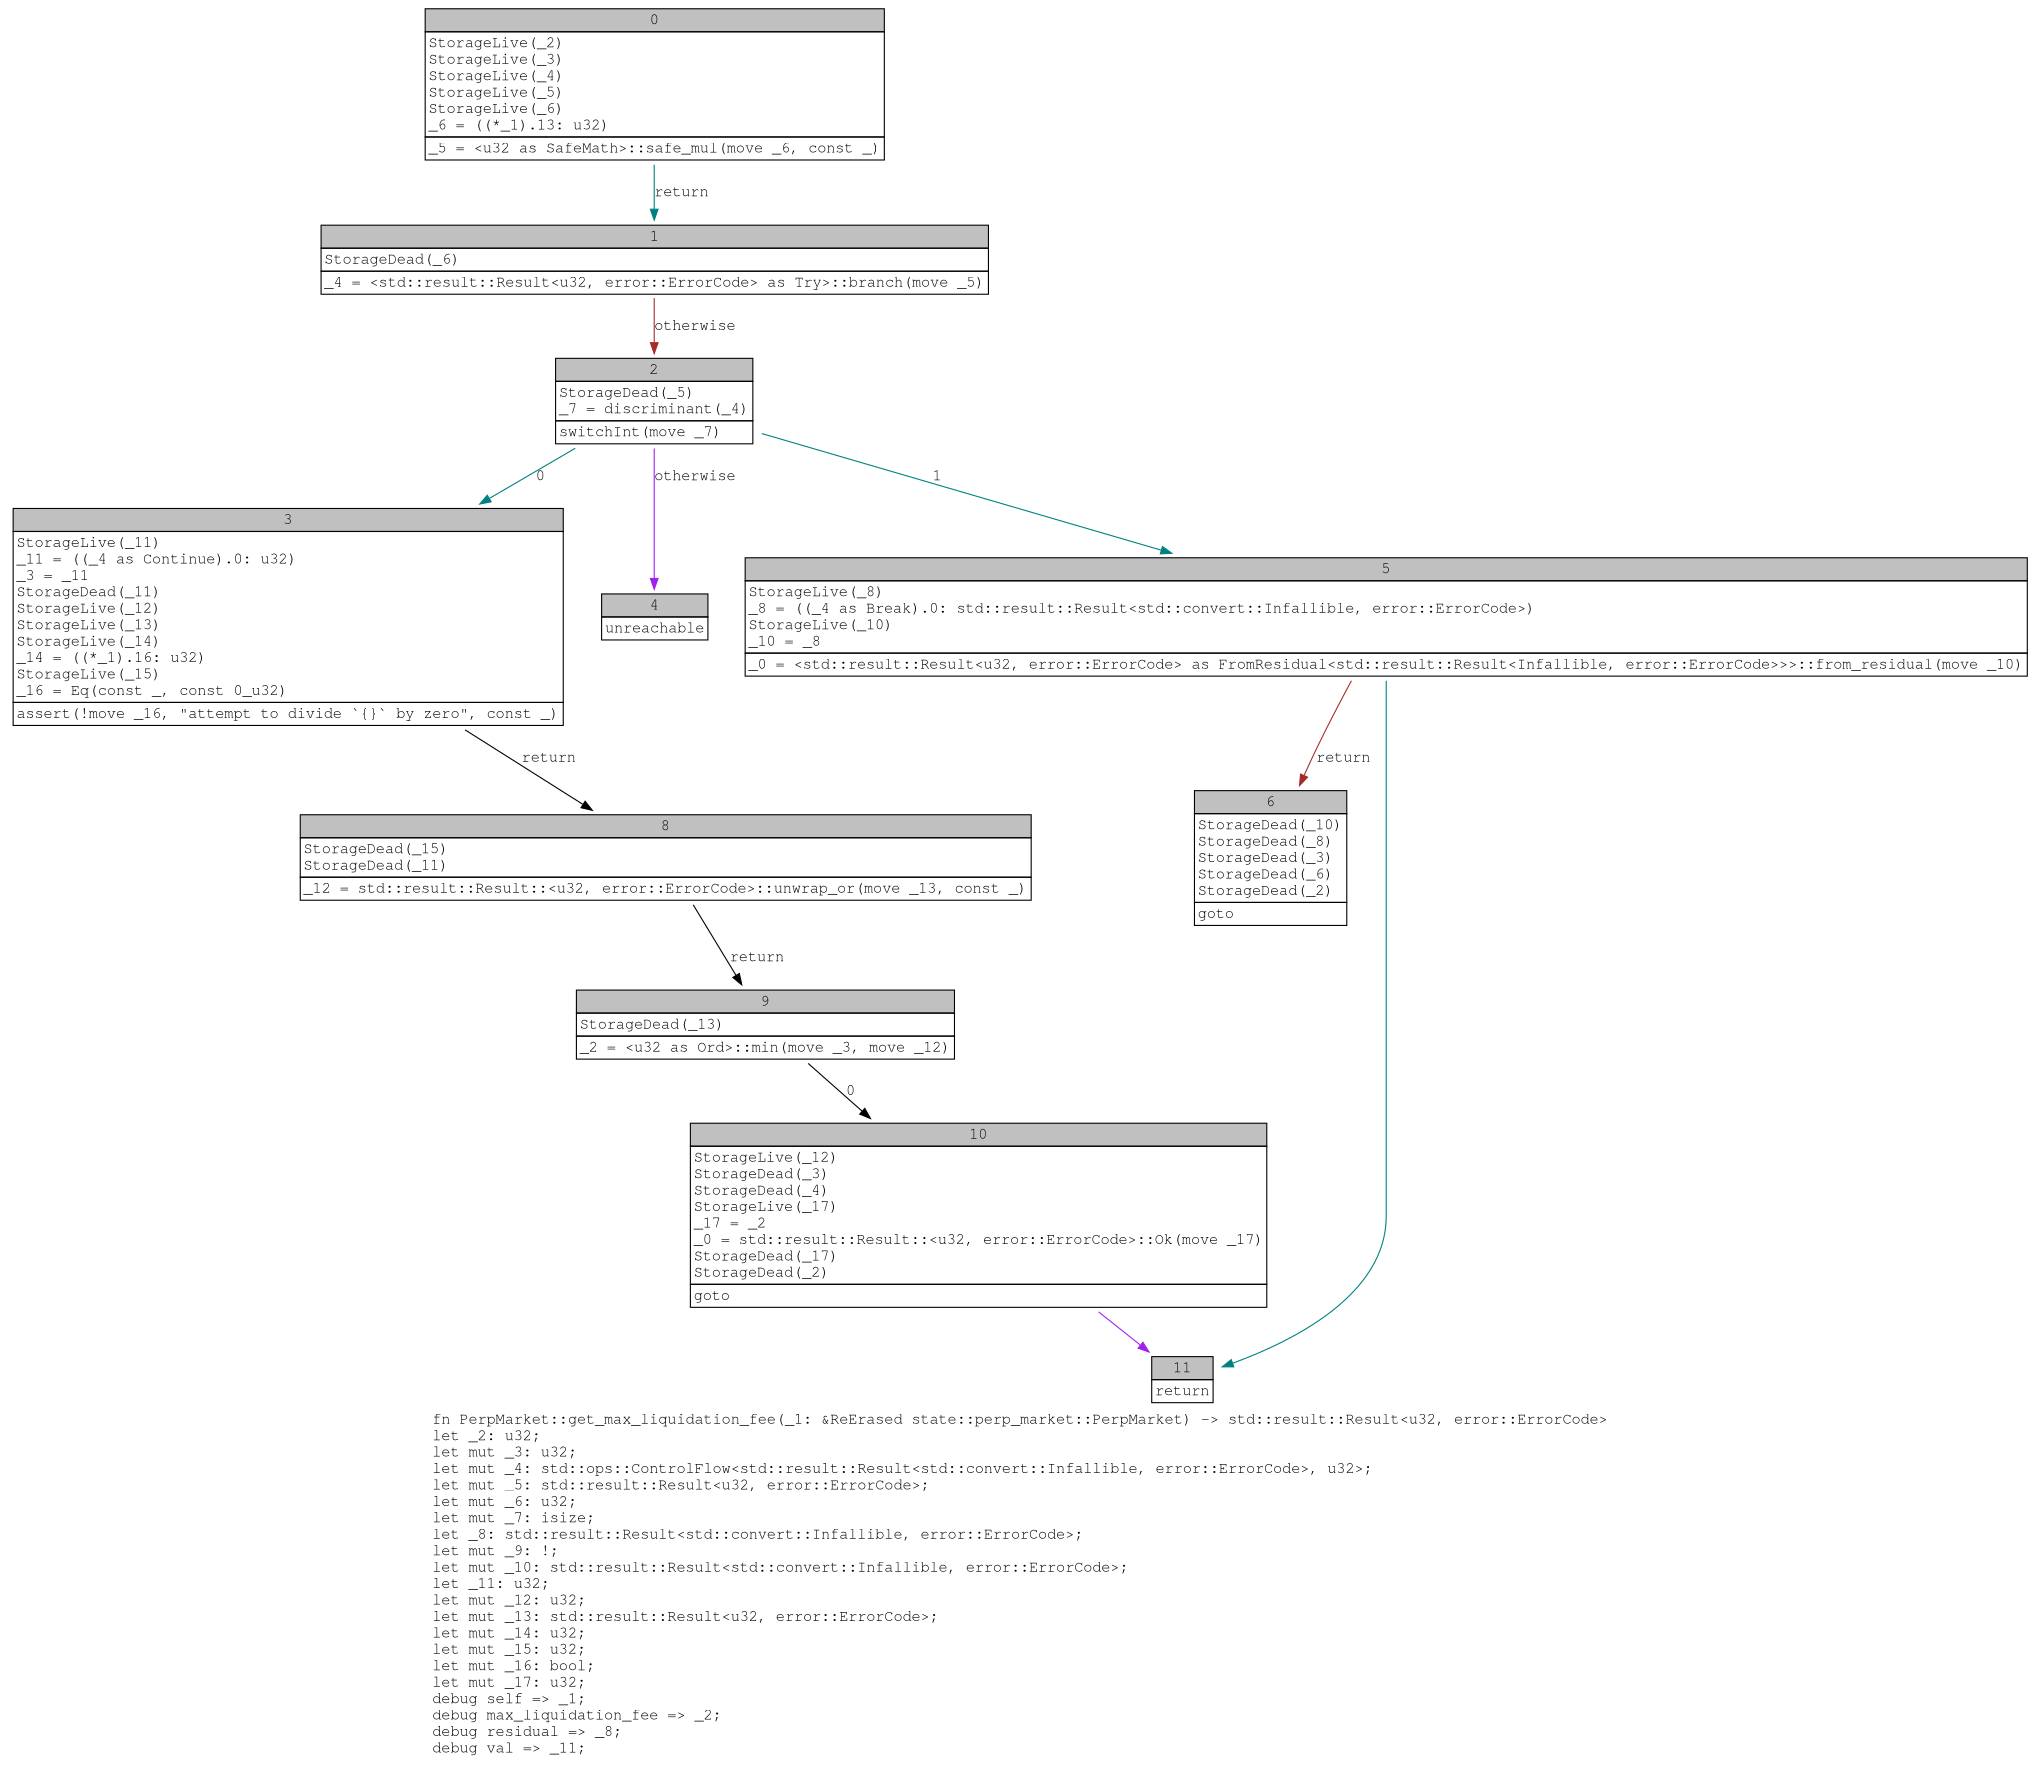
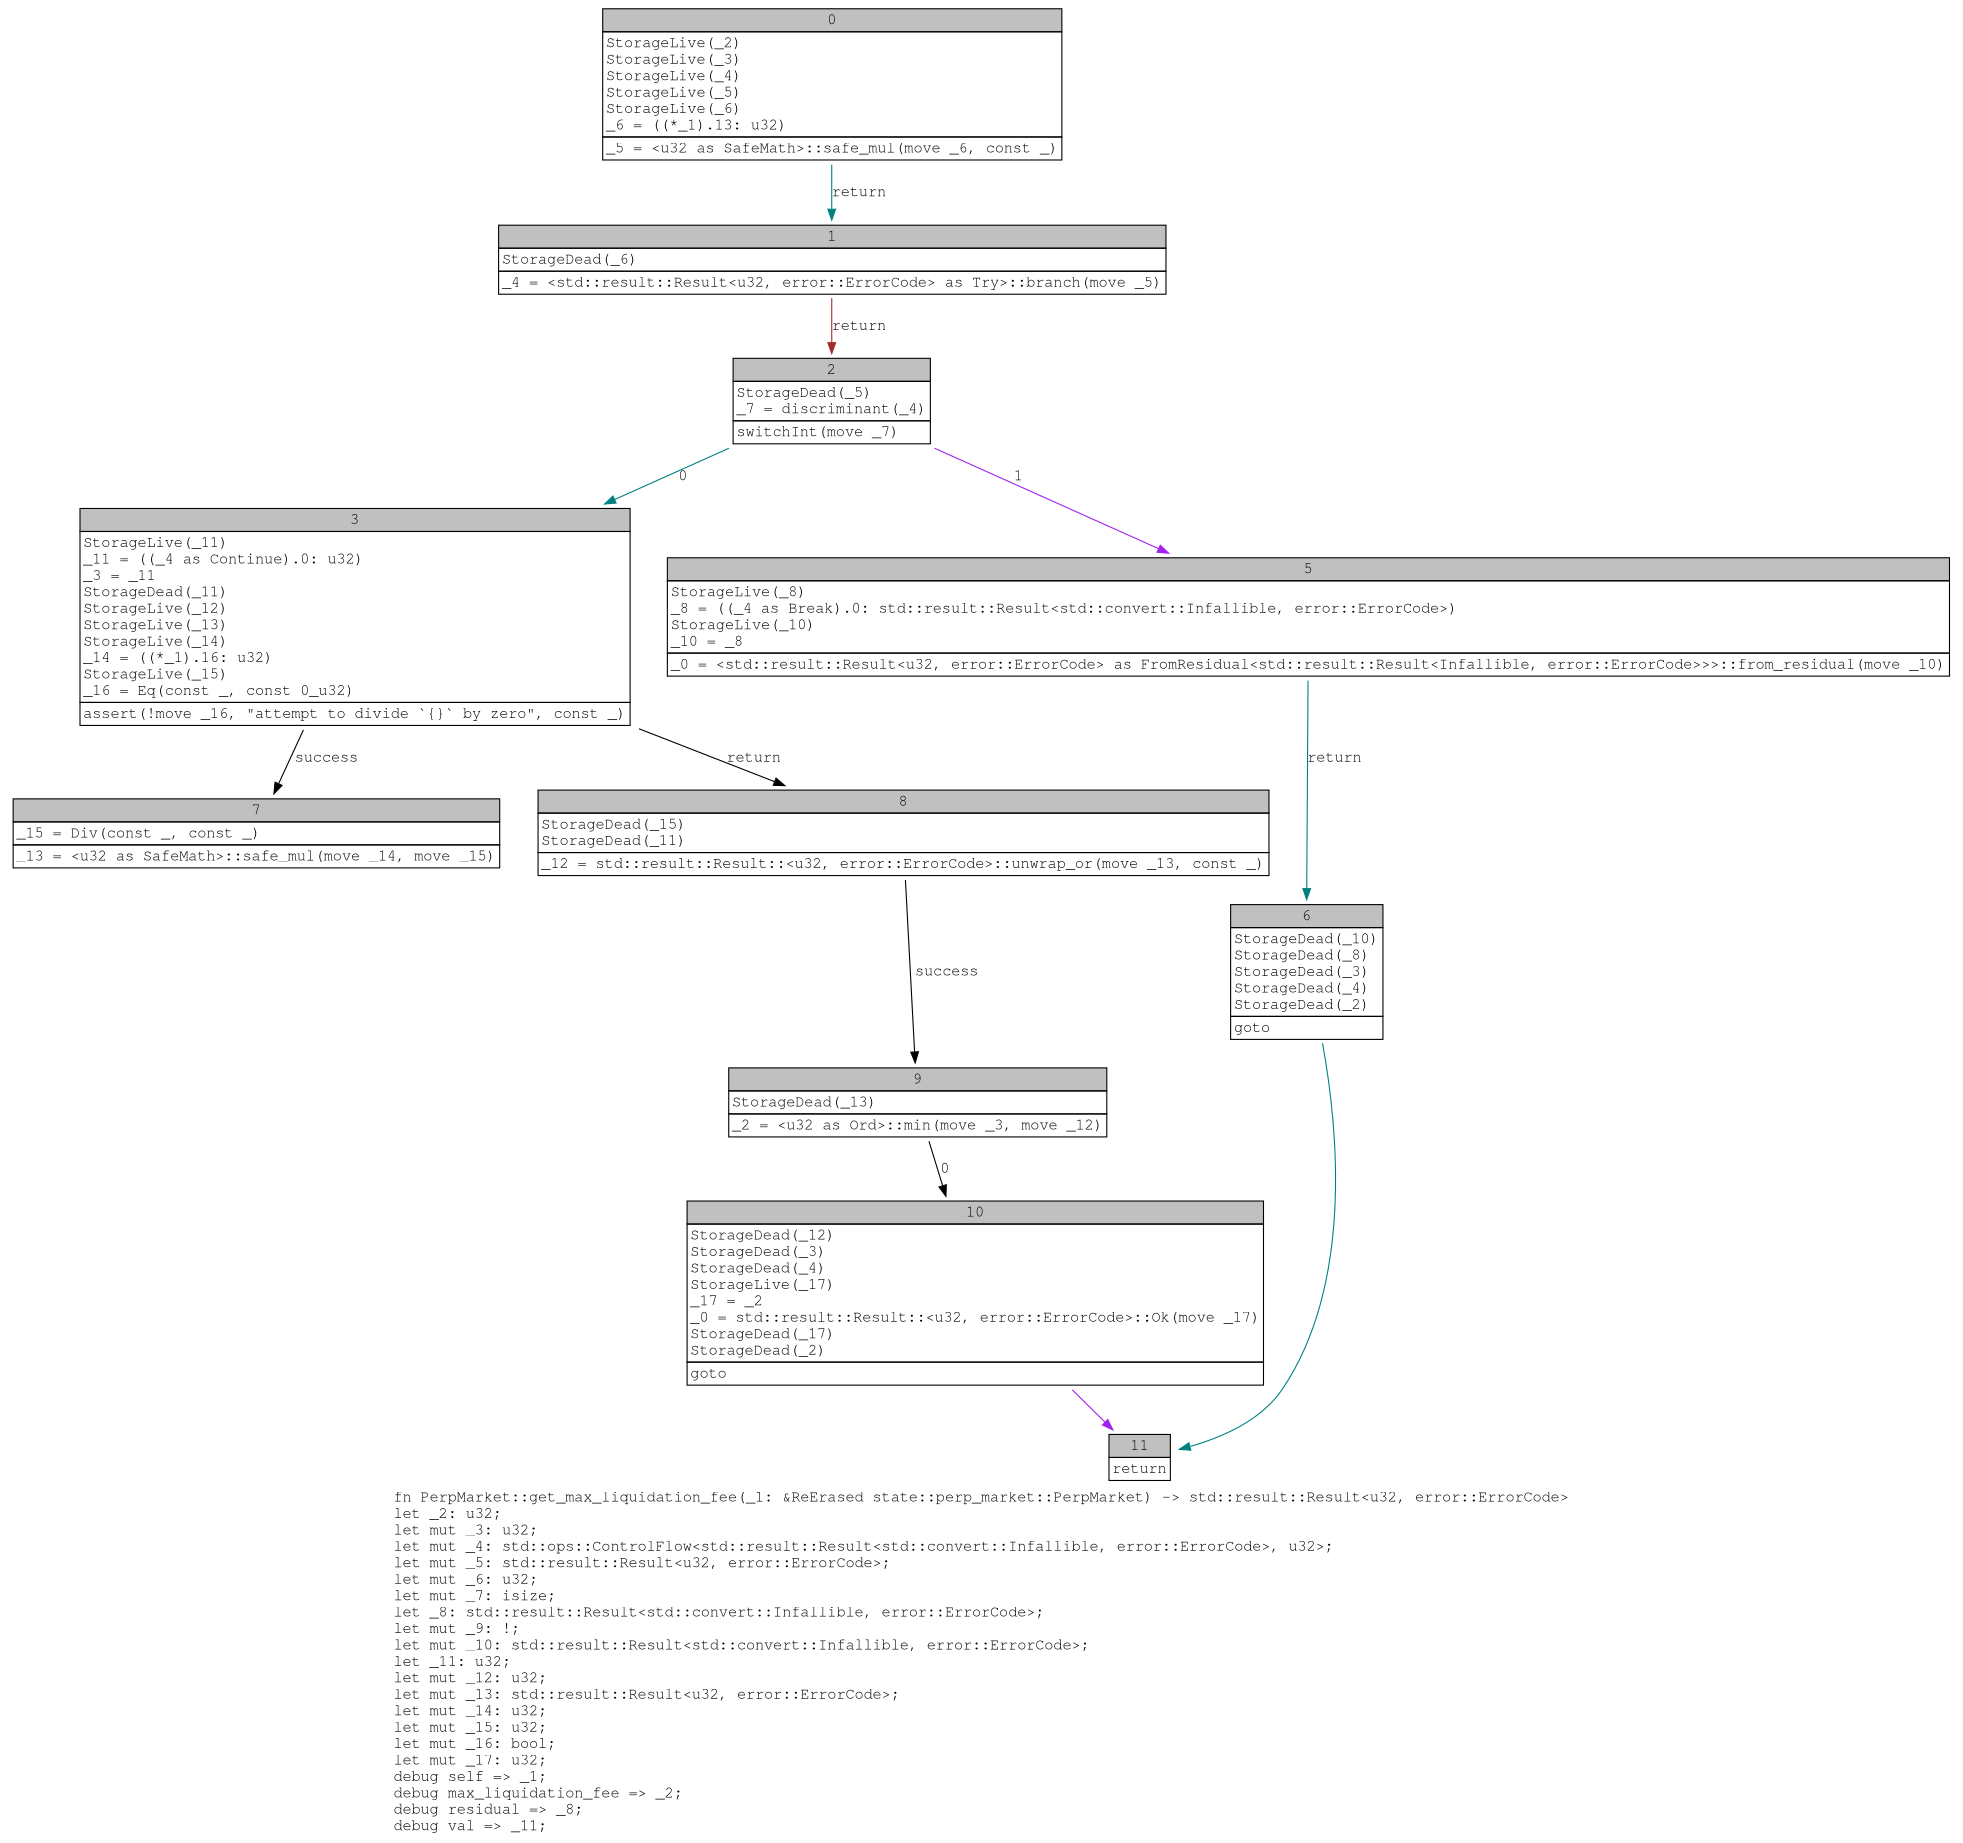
edge "1" -> "2": label "otherwise" -> "return"
edge "2" -> "5": color teal -> purple
node "4": removed
edge "5" -> "6": color brown -> teal
node "7": added
node "6": text "StorageDead(_6)" -> "StorageDead(_4)"
edge "8" -> "9": label "return" -> "success"
edge "5" -> "11": now "6" -> "11"
node "10": text "StorageLive(_12)" -> "StorageDead(_12)"
